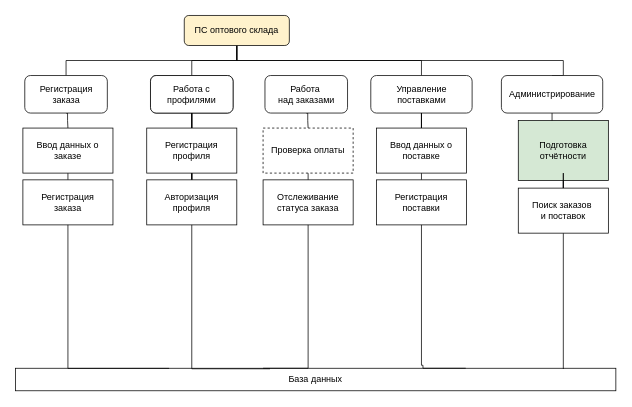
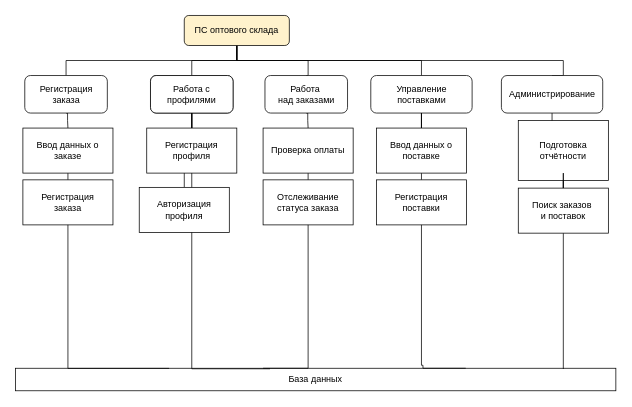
edge "ПС оптового склада" -- "Работа над заказами": added
node "Проверка оплаты": style dashed -> solid
node "Подготовка отчётности": fillcolor #d5e8d4 -> #ffffff
node "Авторизация профиля": moved (192, 202) -> (184, 210)
